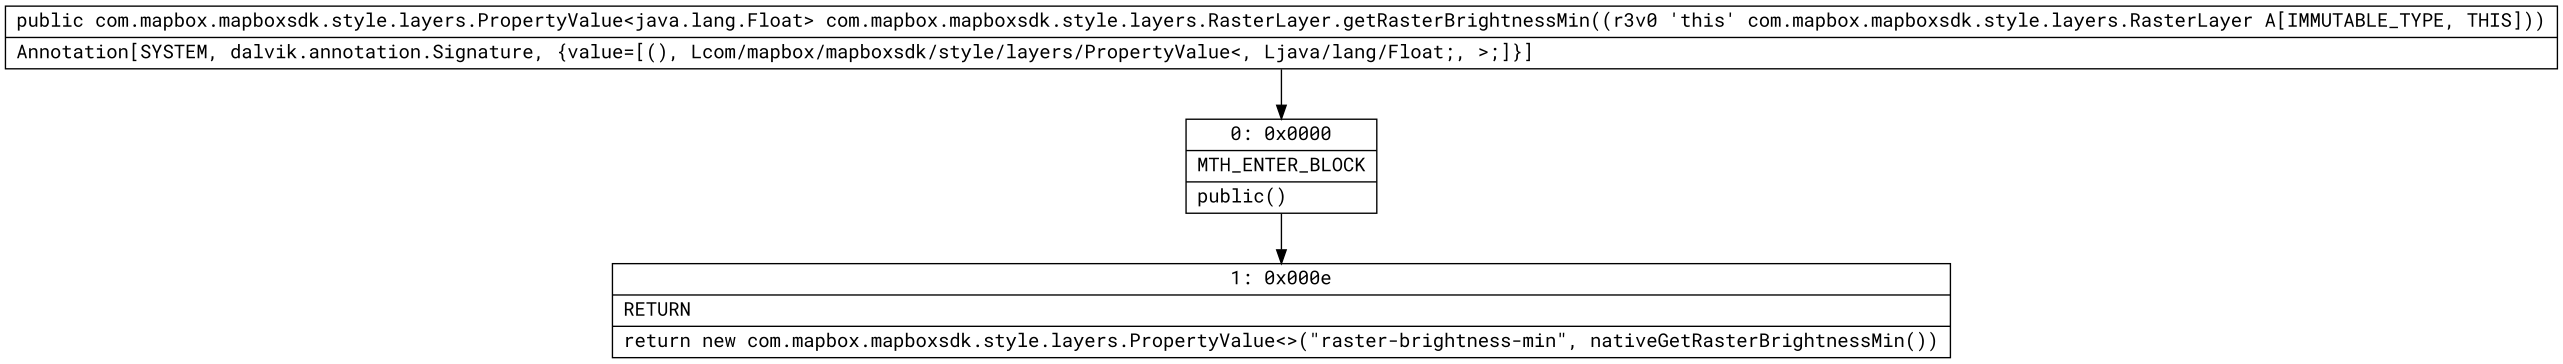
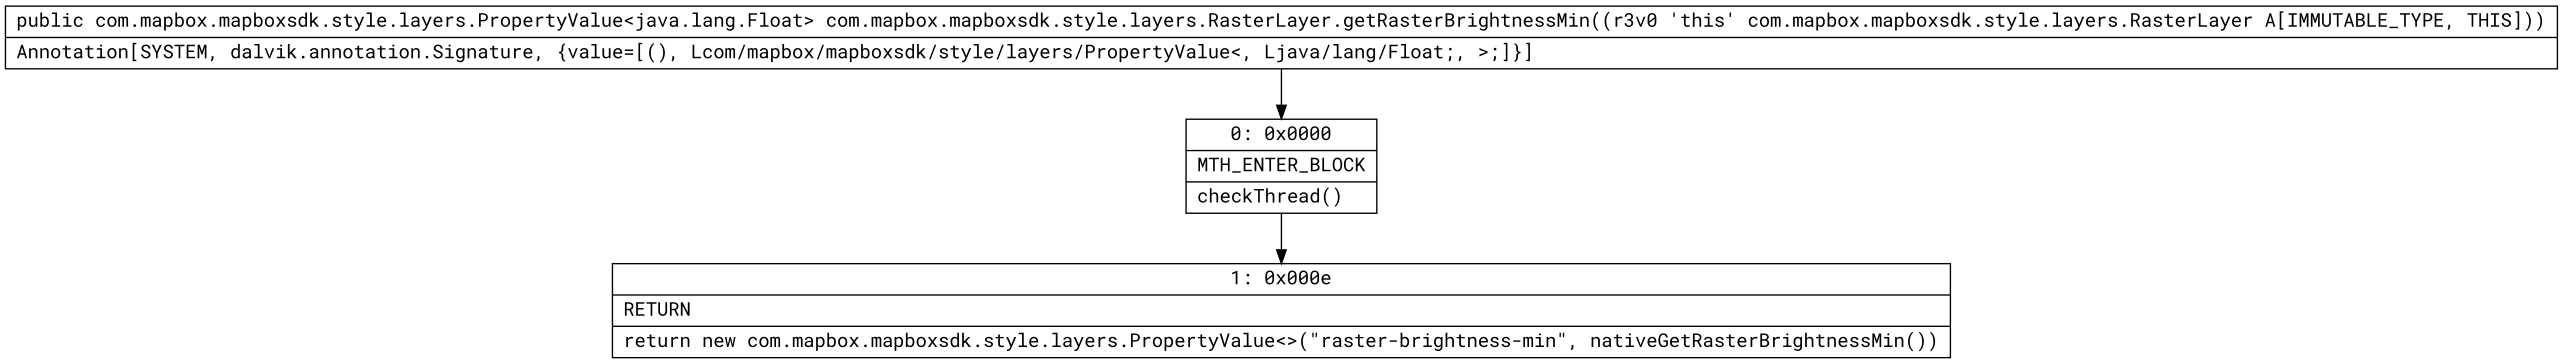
node "0: 0x0000": text "public()" -> "checkThread()"
